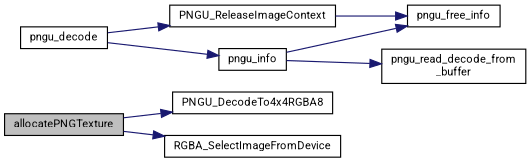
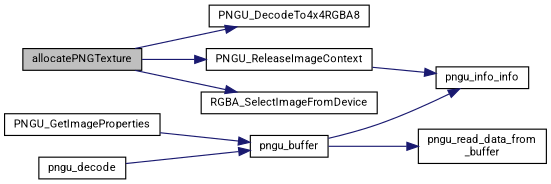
node "pngu_free_info": label "pngu_free_info" -> "pngu_info_info"
edge "pngu_decode" -> "PNGU_ReleaseImageContext": now "allocatePNGTexture" -> "PNGU_ReleaseImageContext"
node "pngu_info": label "pngu_info" -> "pngu_buffer"
node "pngu_read_decode_from _buffer": label "pngu_read_decode_from _buffer" -> "pngu_read_data_from _buffer"
node "PNGU_GetImageProperties": added
